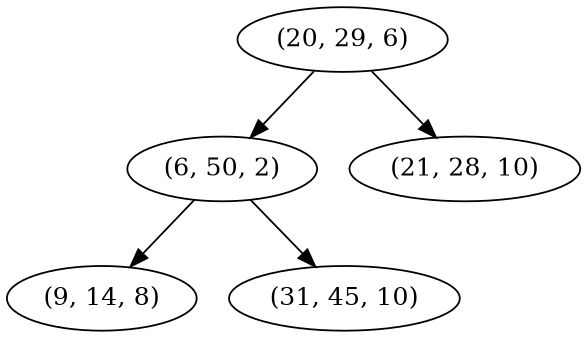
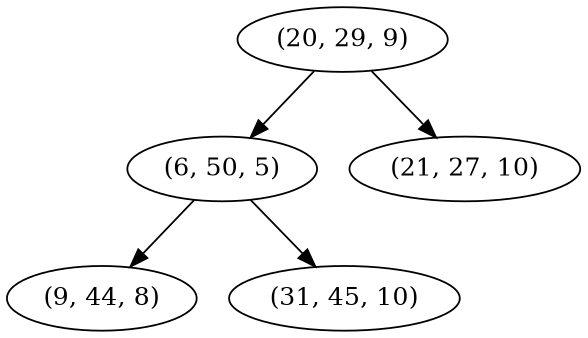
node "(20, 29, 6)": label "(20, 29, 6)" -> "(20, 29, 9)"
node "(6, 50, 2)": label "(6, 50, 2)" -> "(6, 50, 5)"
node "(21, 28, 10)": label "(21, 28, 10)" -> "(21, 27, 10)"
node "(9, 14, 8)": label "(9, 14, 8)" -> "(9, 44, 8)"
